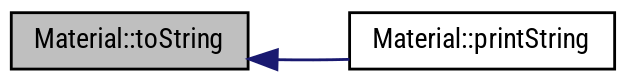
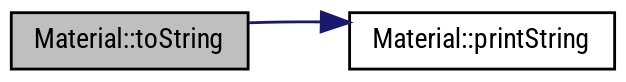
edge "Material::printString" -> "Material::toString": reversed
